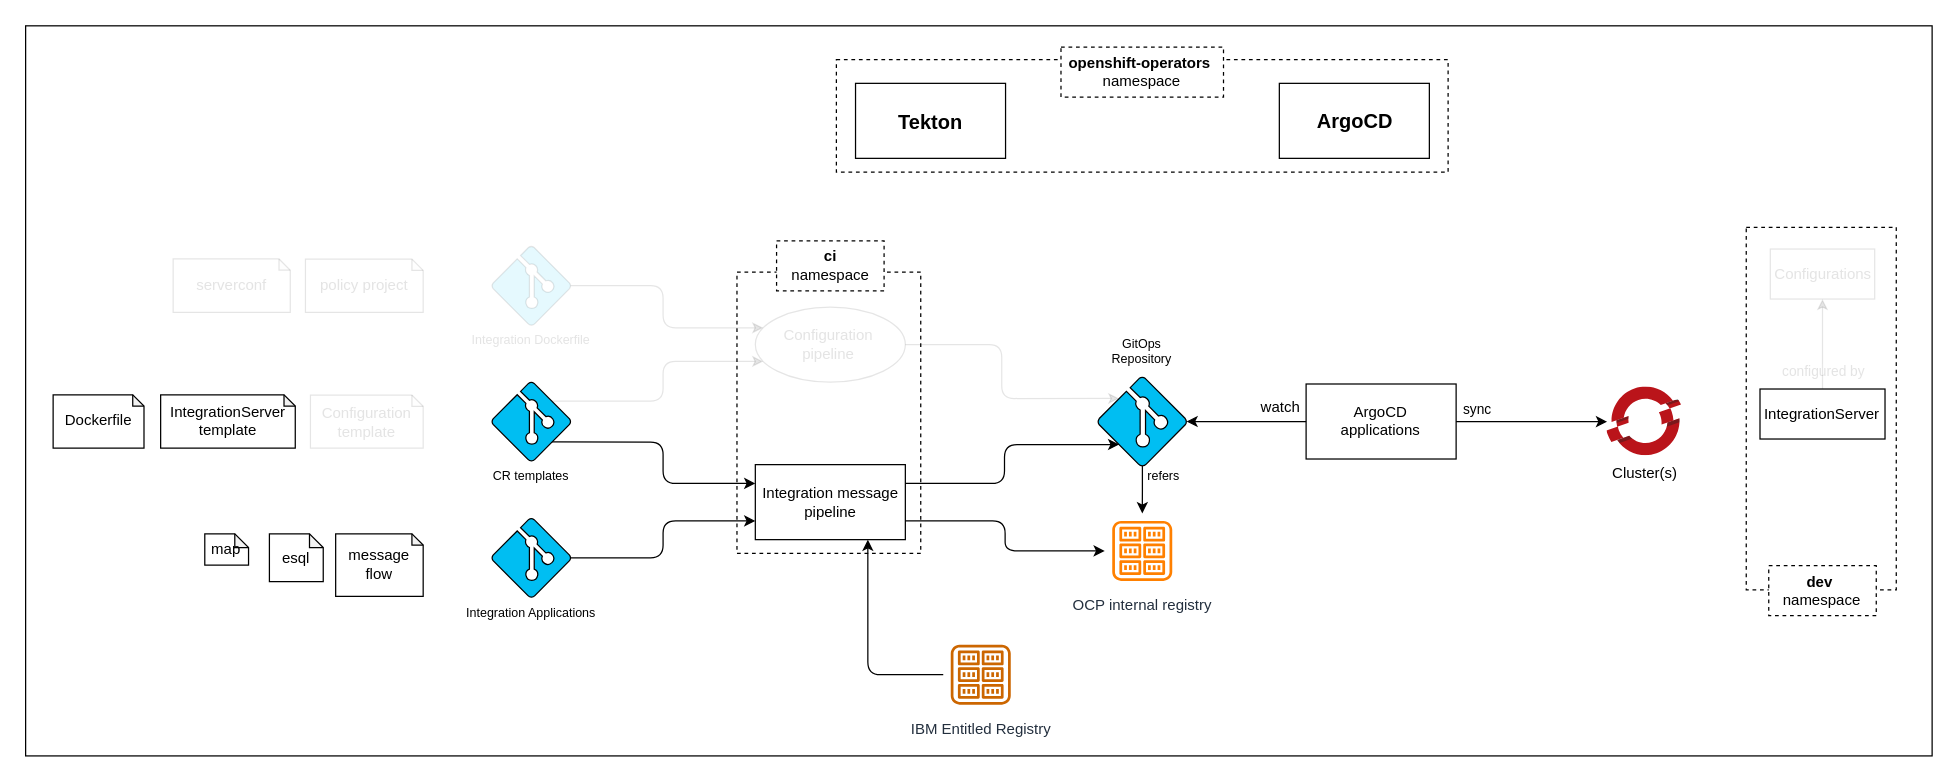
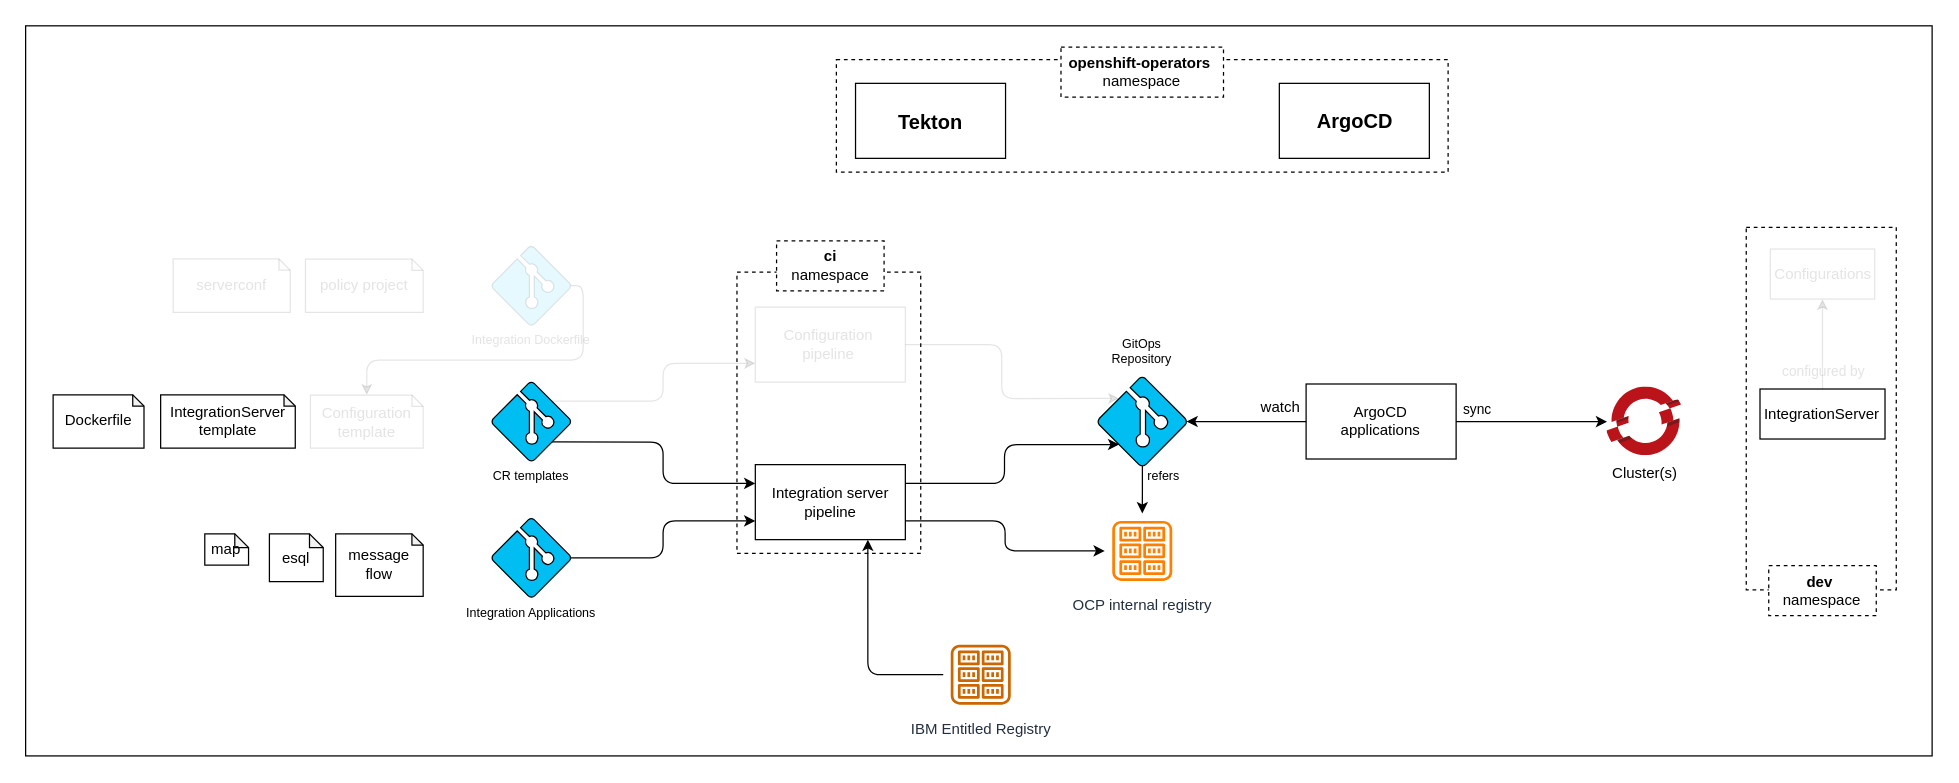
edge "Integration Dockerfile" -> "Configuration pipeline": now "Integration Dockerfile" -> "Configuration template"
node "Configuration pipeline": shape ellipse -> rectangle
node "Integration message pipeline": label "Integration message pipeline" -> "Integration server pipeline"
